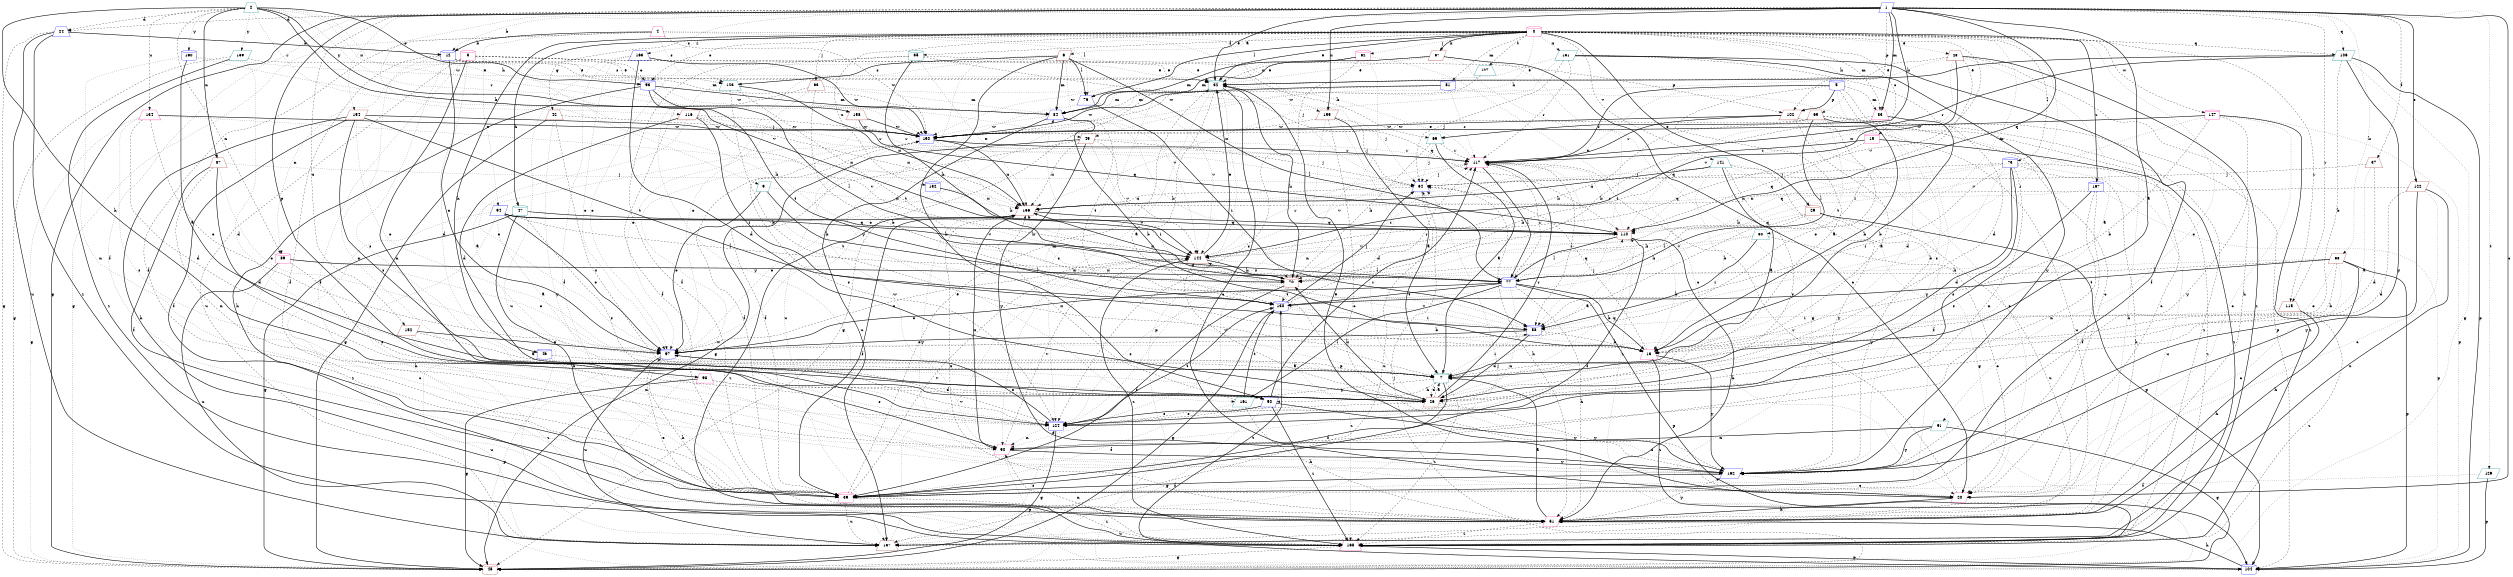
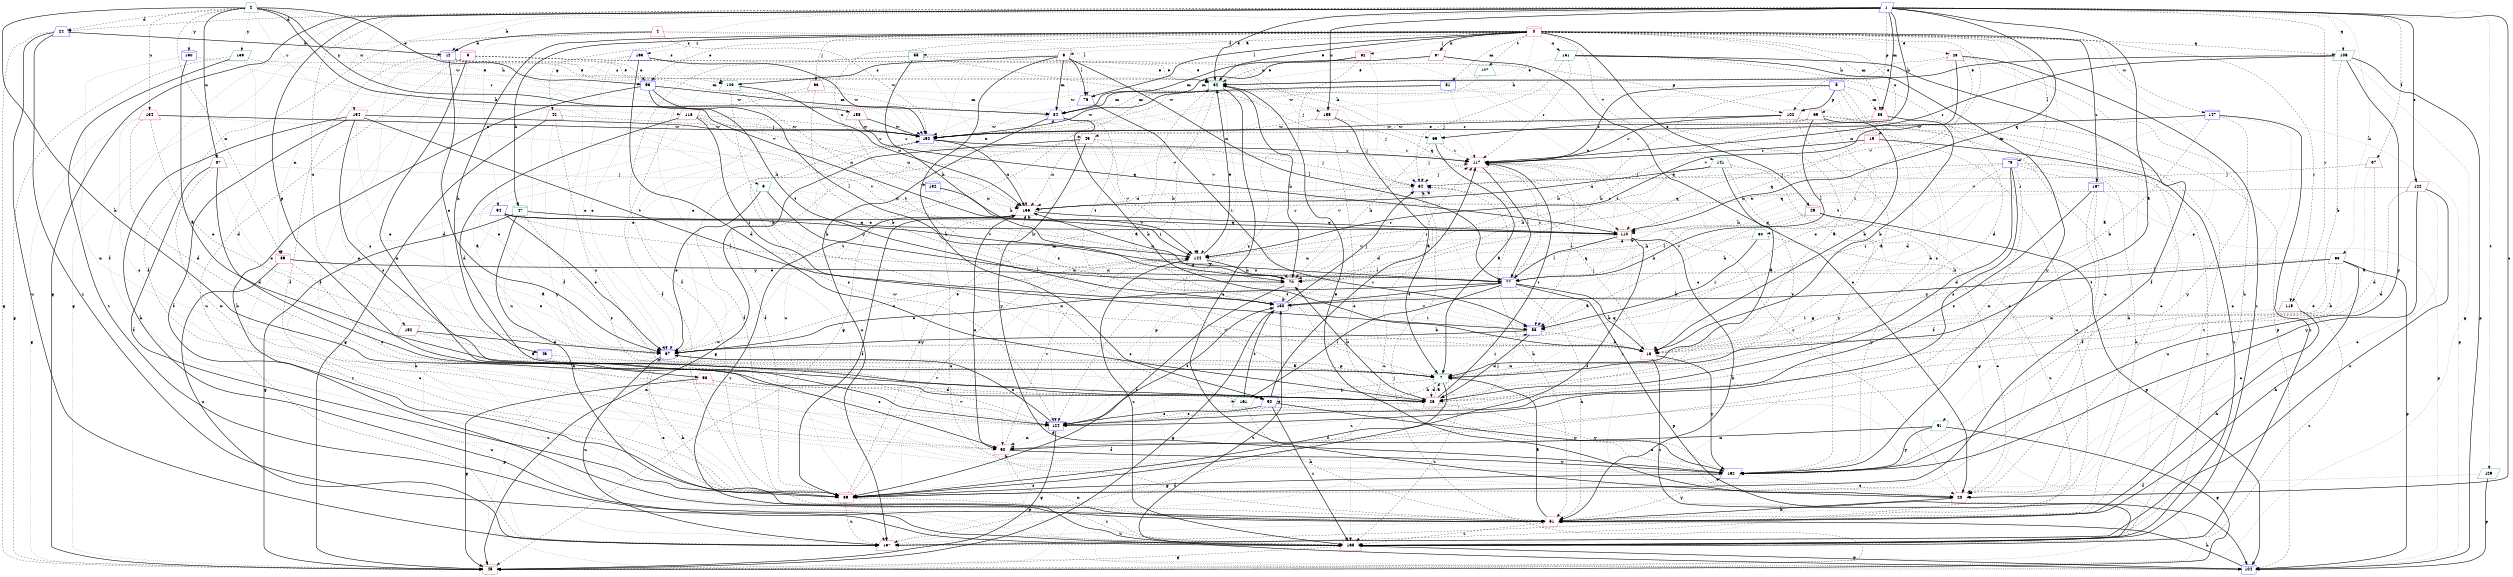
node "147": color deeppink -> blue
